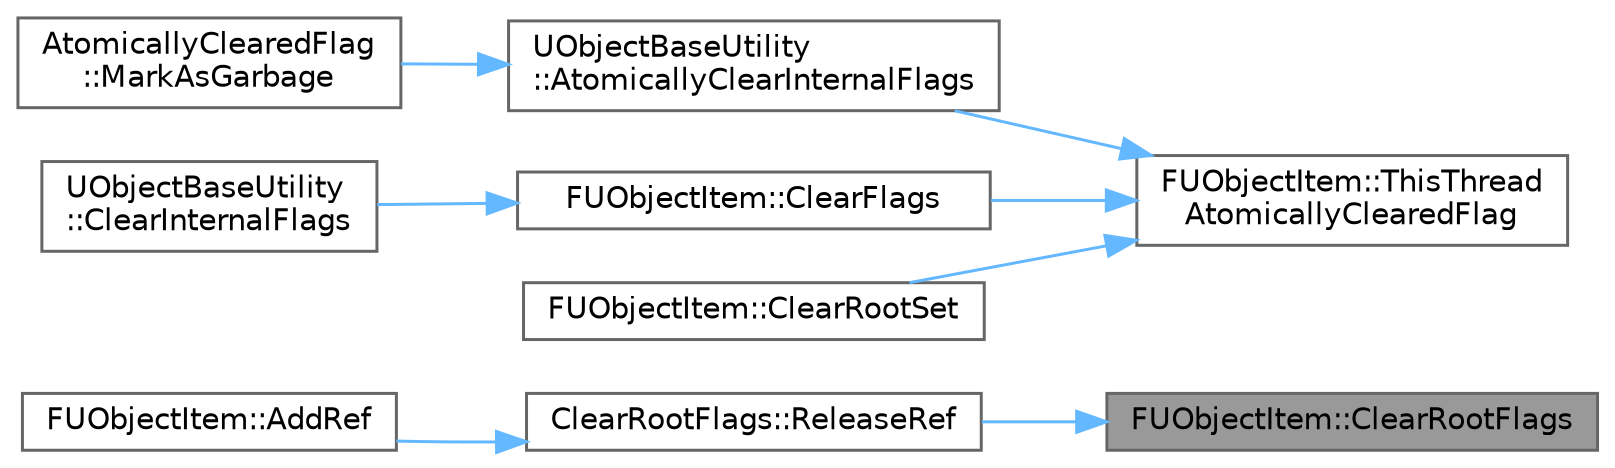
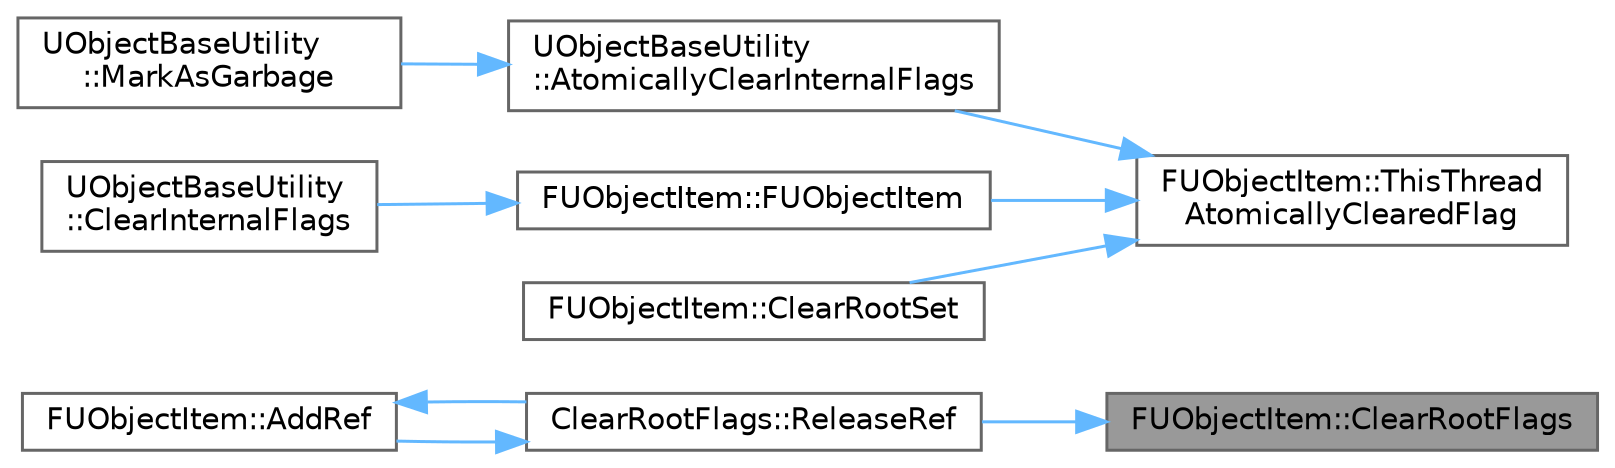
node "AtomicallyClearedFlag ::MarkAsGarbage": label "AtomicallyClearedFlag ::MarkAsGarbage" -> "UObjectBaseUtility ::MarkAsGarbage"
node "FUObjectItem::ClearFlags": label "FUObjectItem::ClearFlags" -> "FUObjectItem::FUObjectItem"
edge "ClearRootFlags::ReleaseRef" -> "FUObjectItem::AddRef": added
